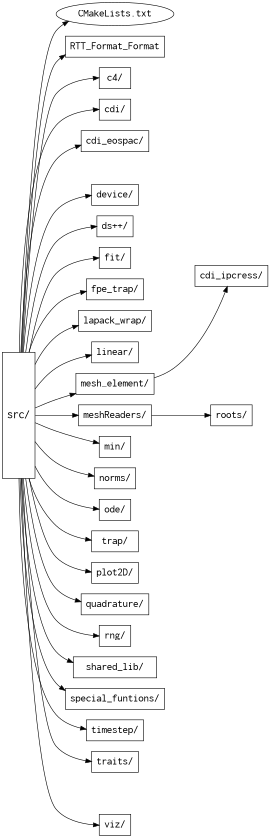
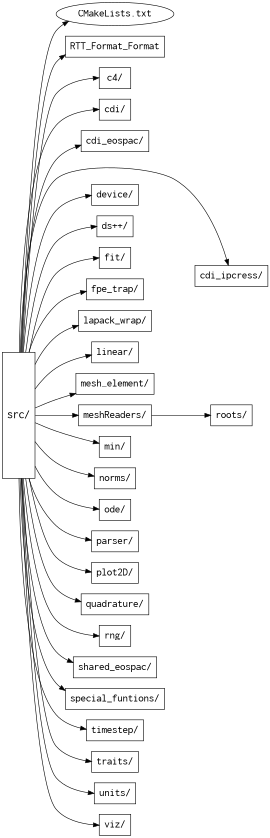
edge "mesh_element/" -> "cdi_ipcress/": now "src/" -> "cdi_ipcress/"
node "trap/": label "trap/" -> "parser/"
node "shared_lib/": label "shared_lib/" -> "shared_eospac/"
node "units/": added
